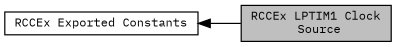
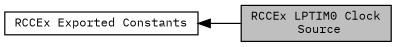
node "RCCEx LPTIM1 Clock Source": label "RCCEx LPTIM1 Clock Source" -> "RCCEx LPTIM0 Clock Source"
